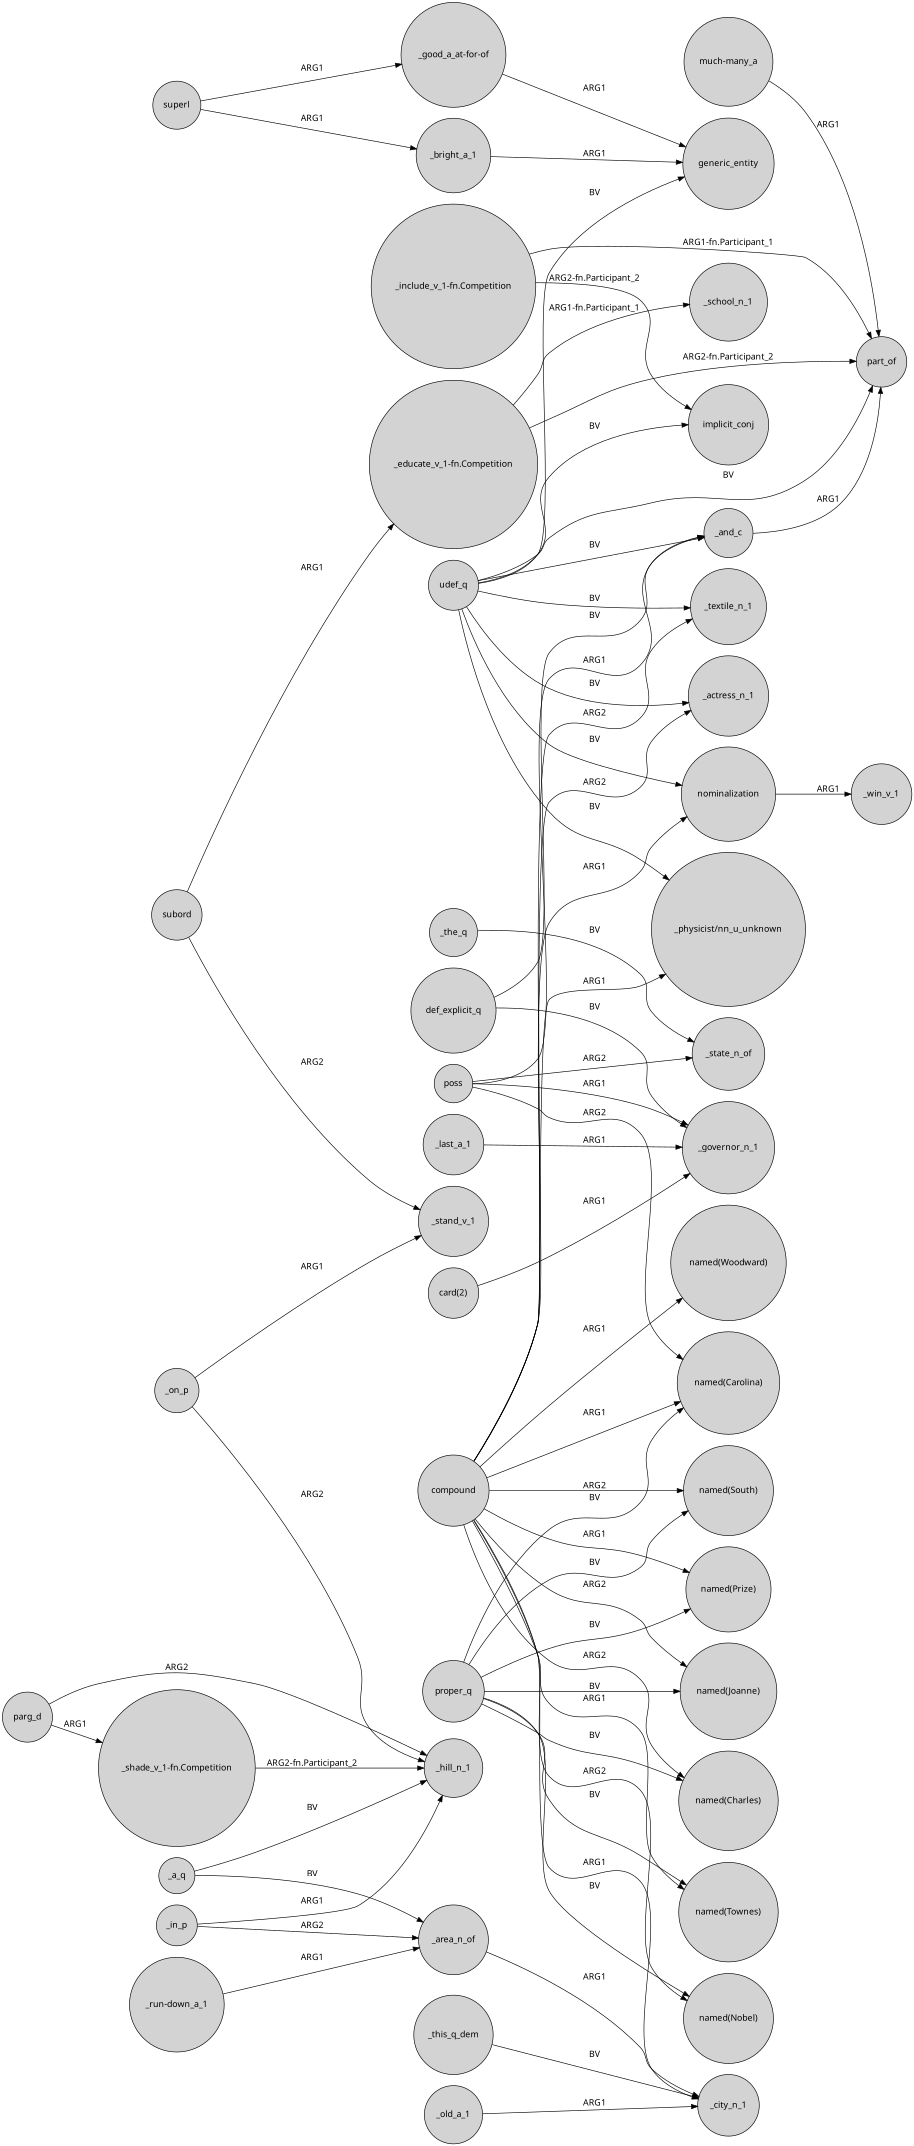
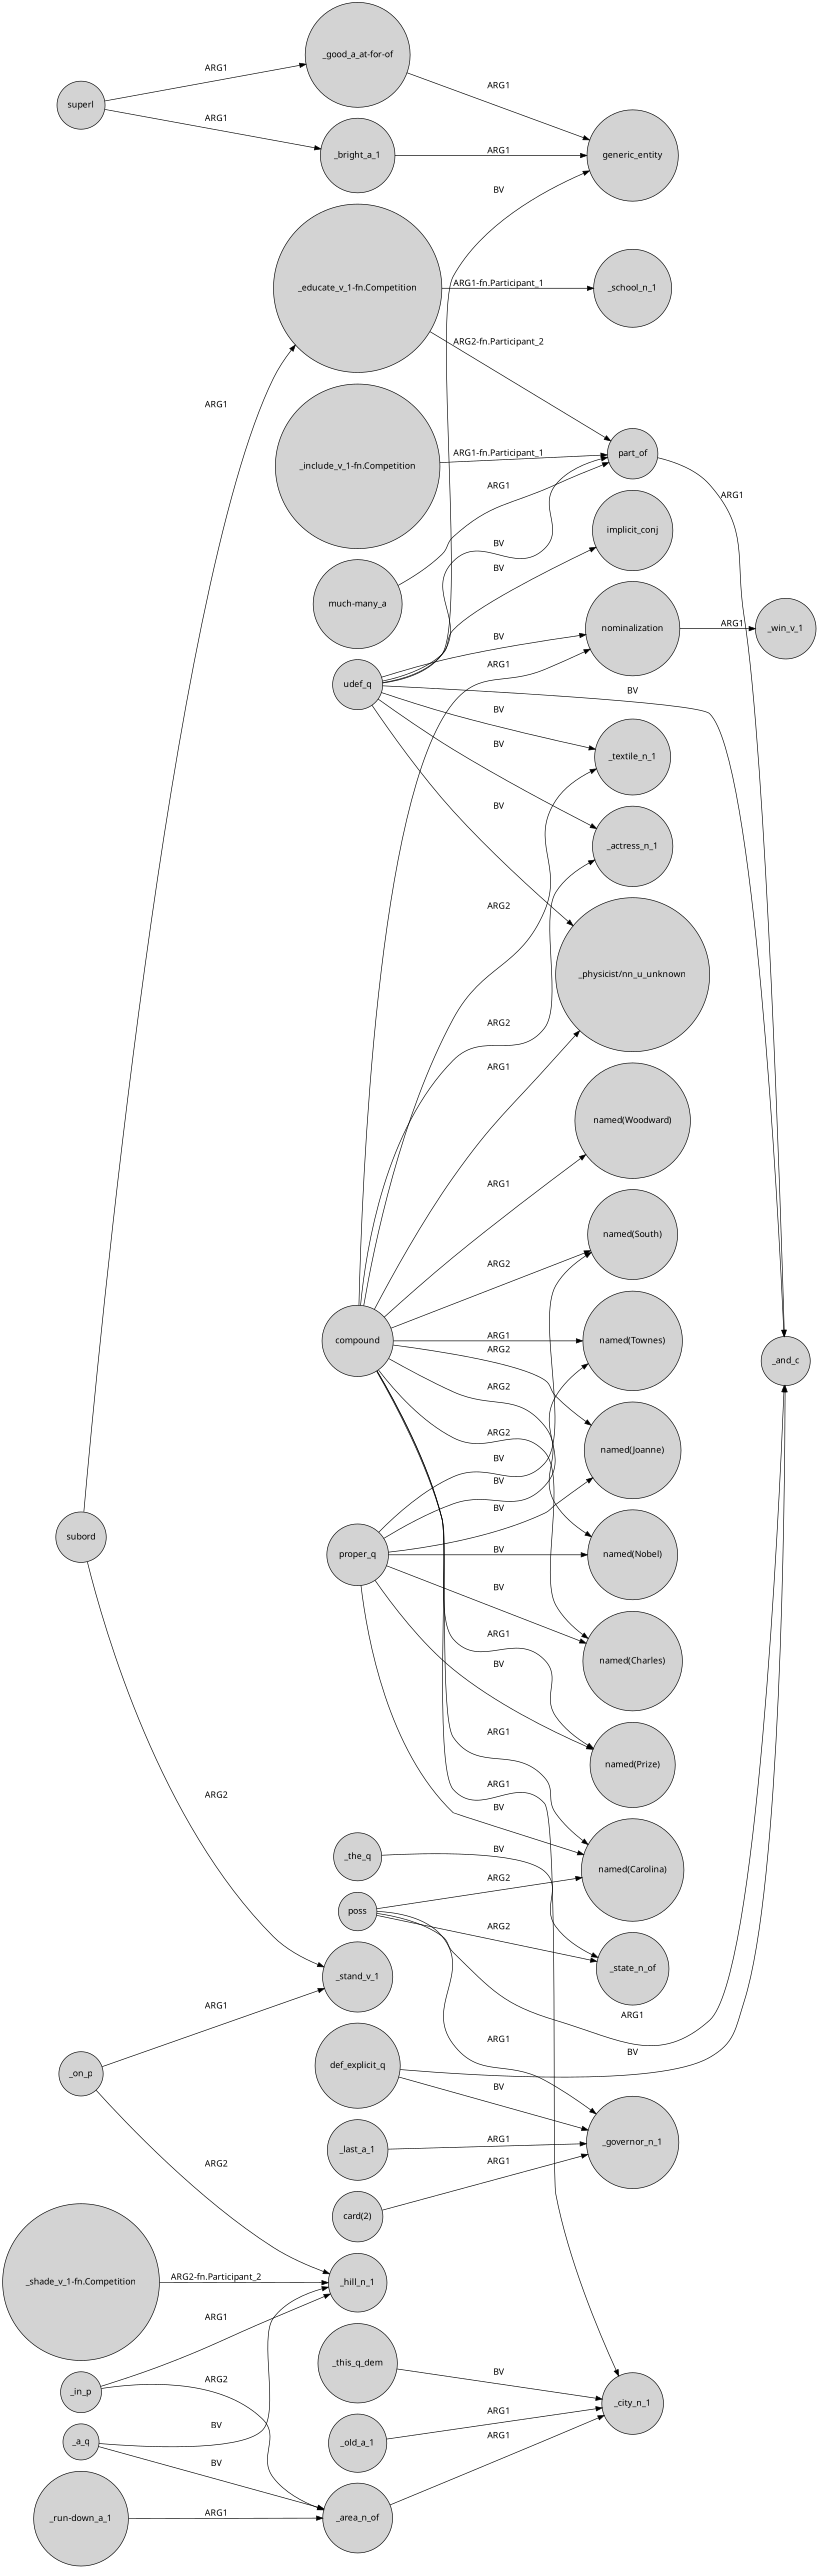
edge "_include_v_1-fn.Competition" -> "implicit_conj": removed, label "ARG2-fn.Participant_2"
edge "_and_c" -> "part_of": reversed
node "parg_d": removed
